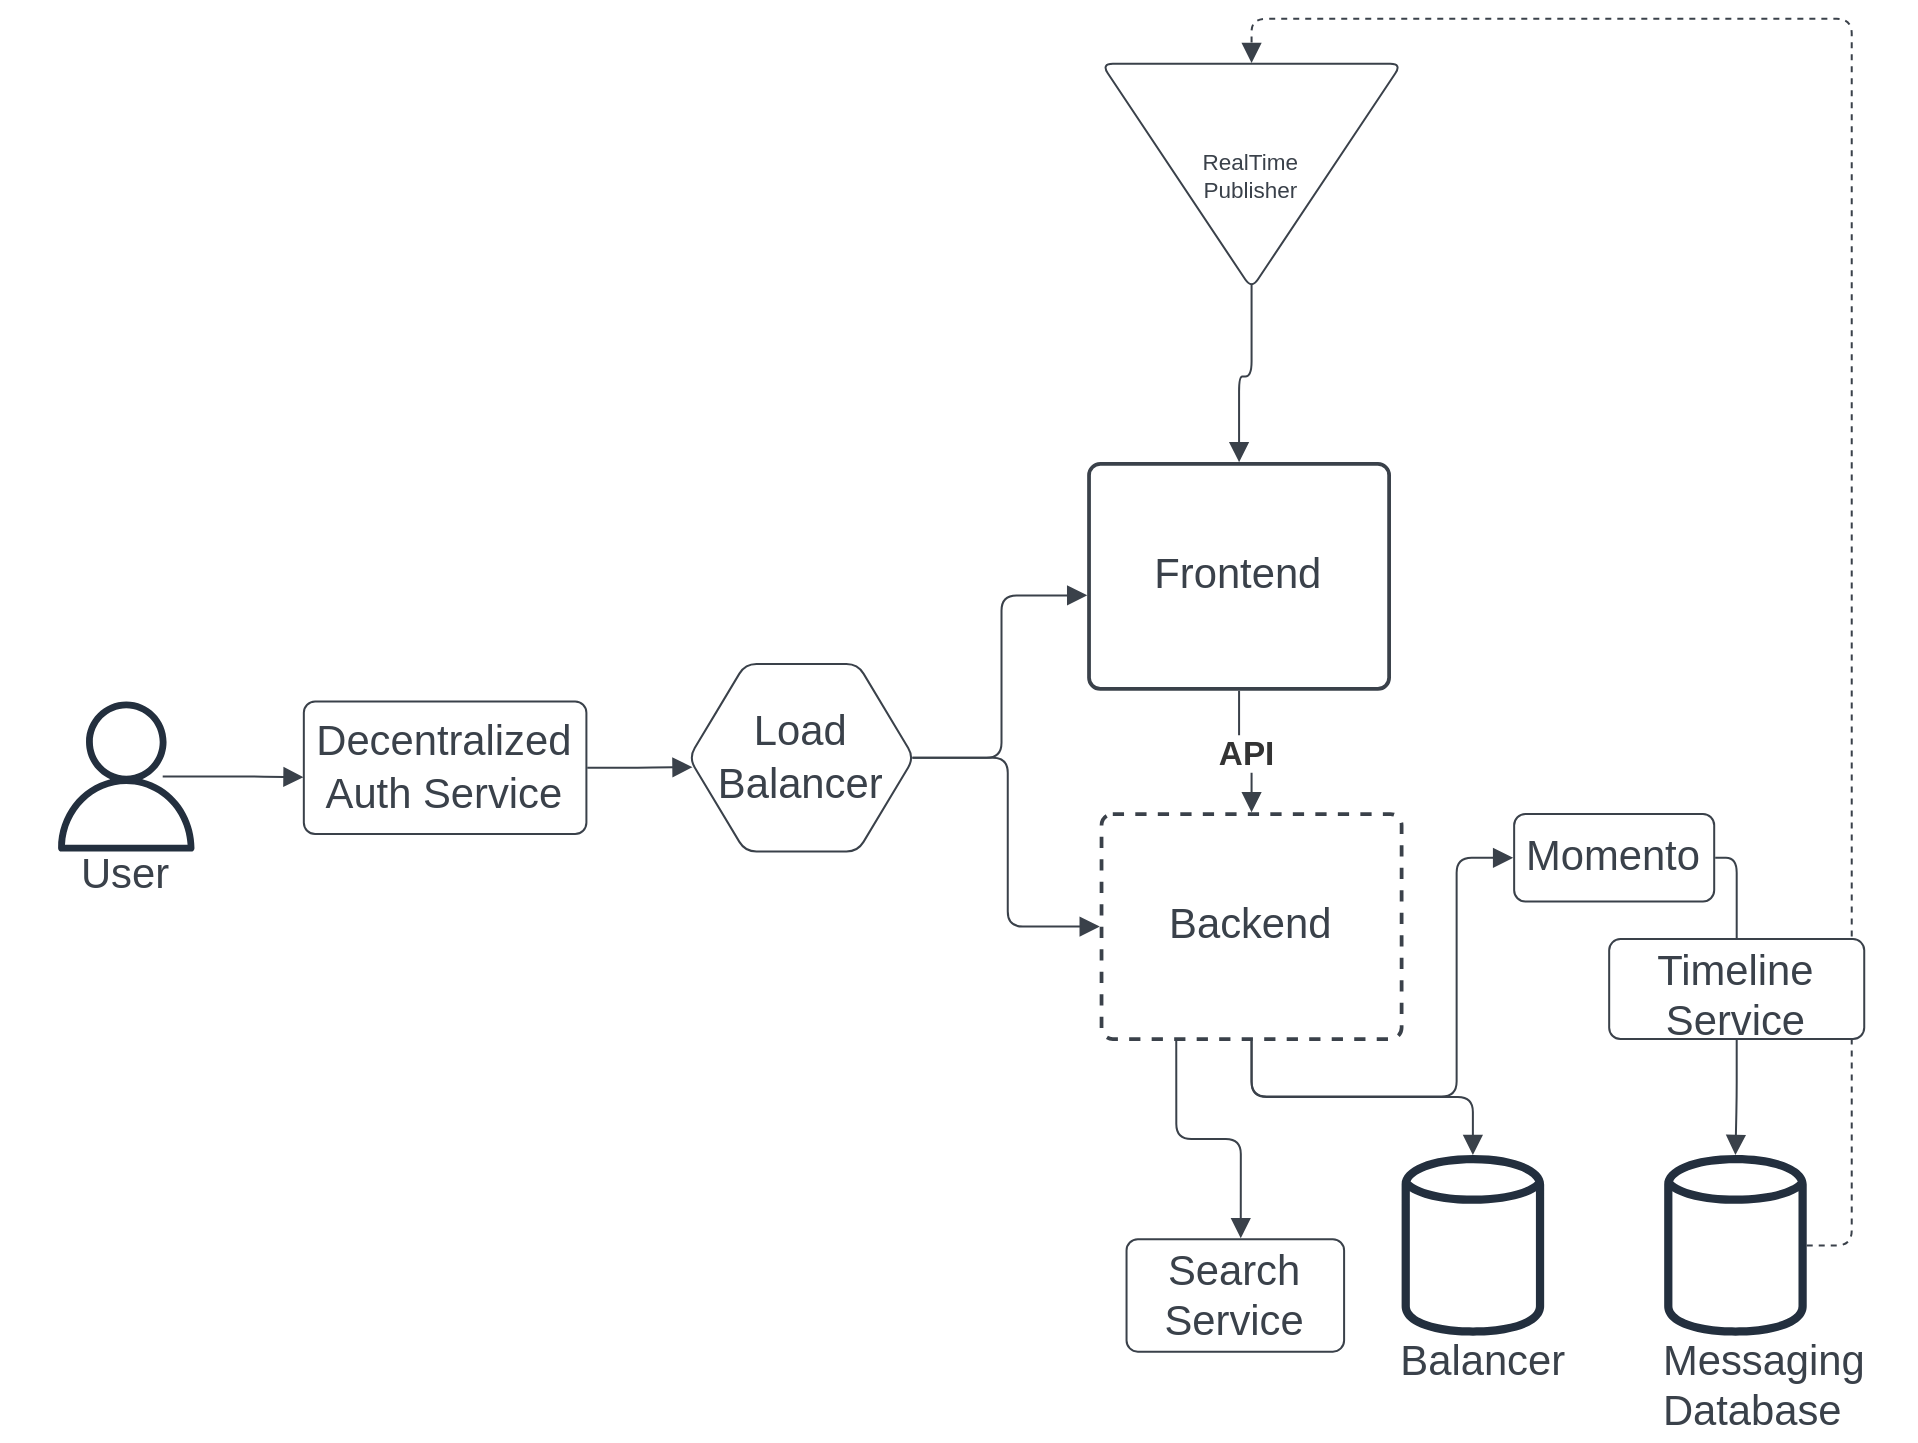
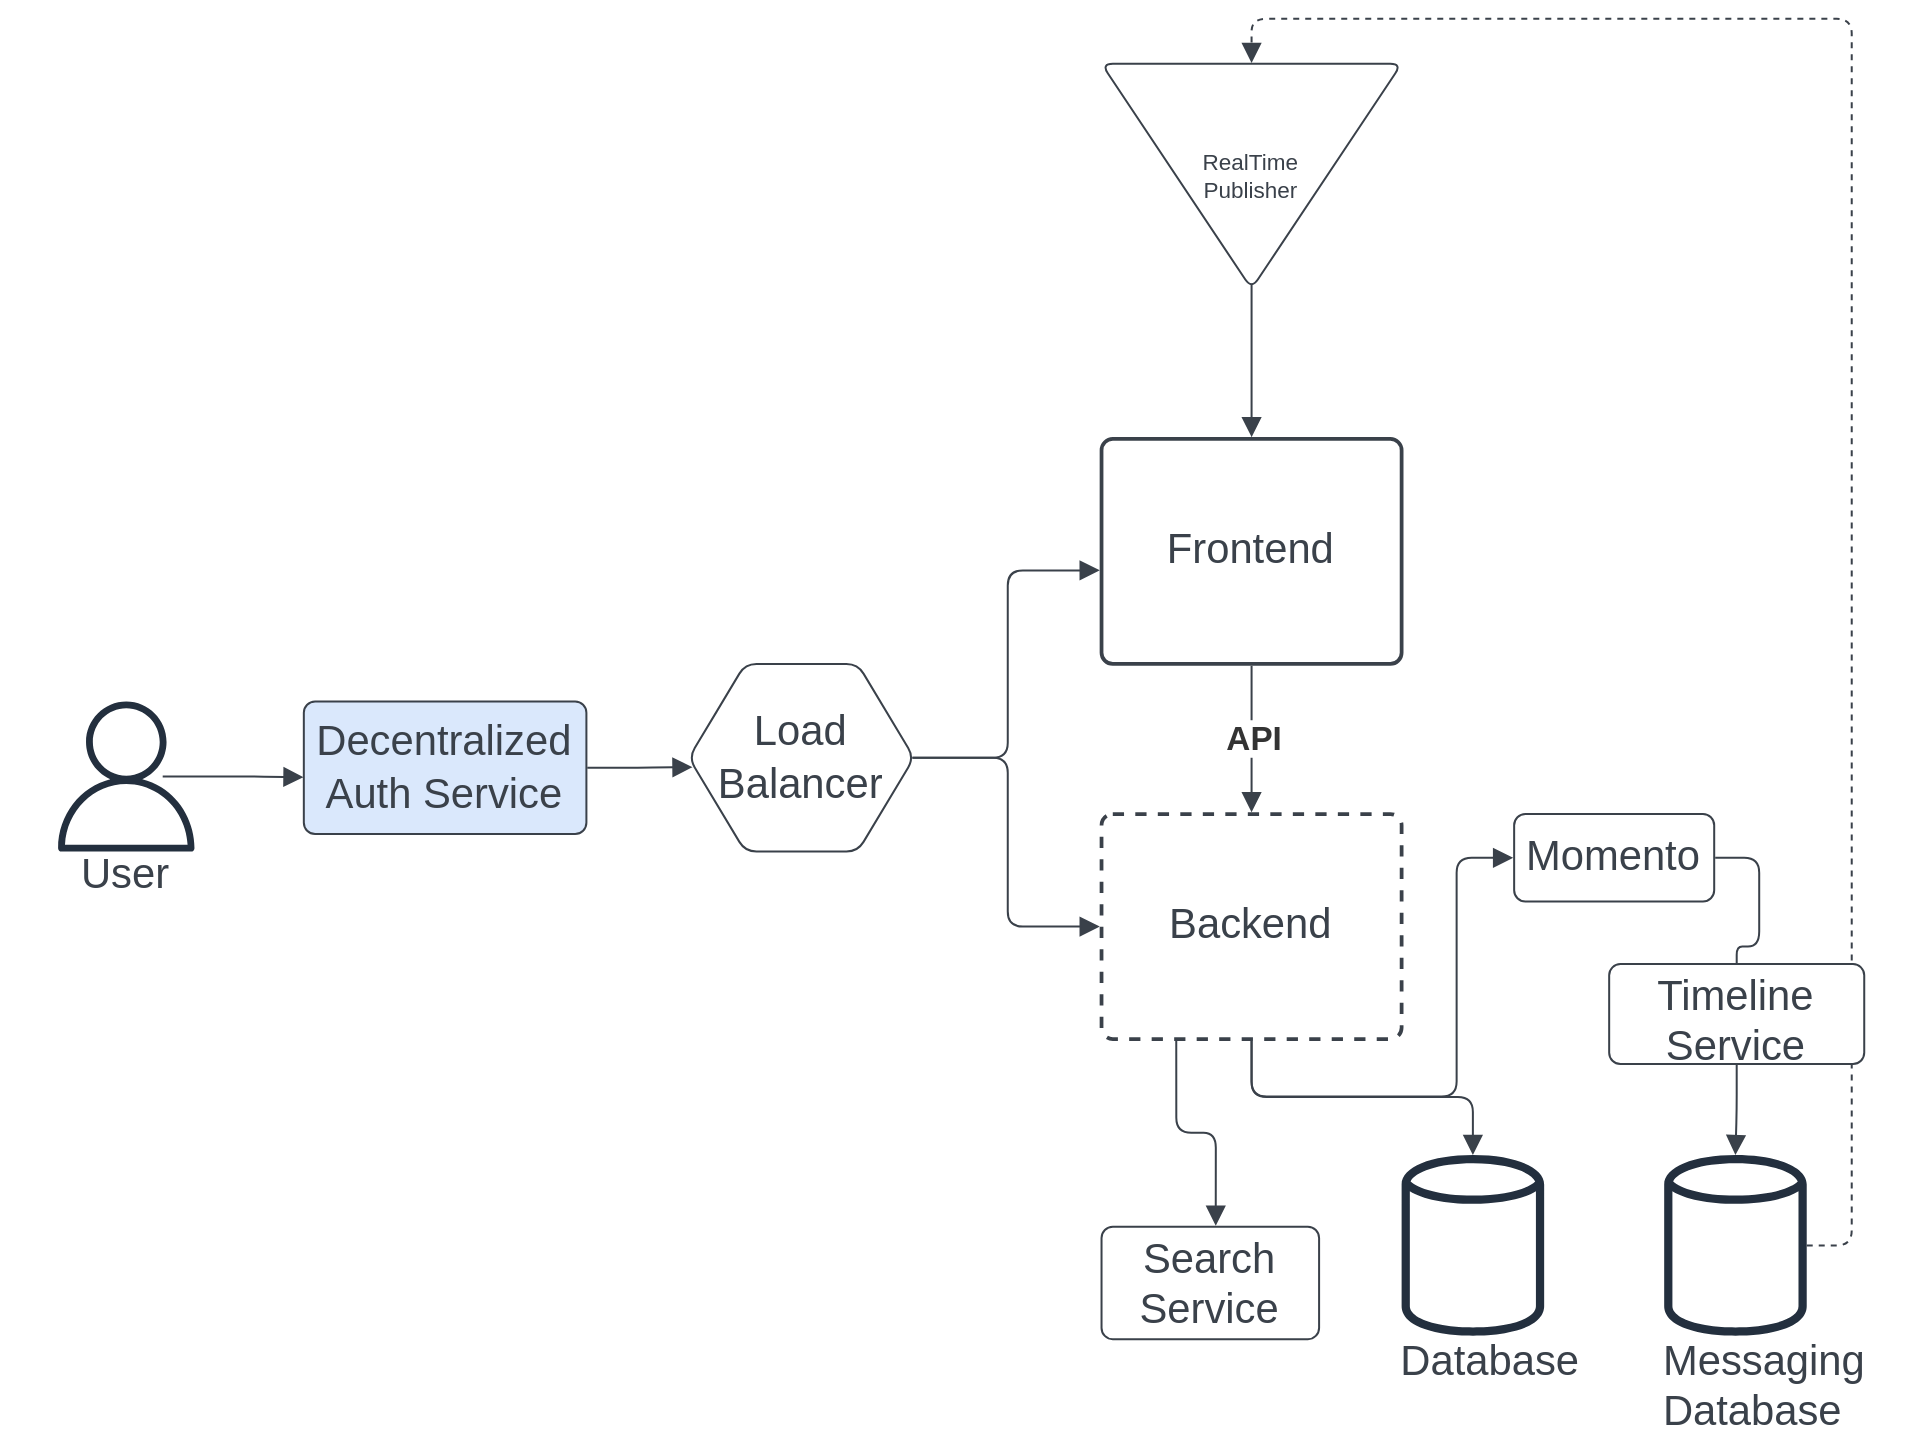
node "Frontend": moved (1239, 576) -> (1251, 551)
node "Decentralized Auth Service": fillcolor #ffffff -> #dae8fc
node "Timeline Service": moved (1736, 989) -> (1736, 1014)
node "Search Service": moved (1235, 1295) -> (1210, 1283)
node "Balancer": label "Balancer" -> "Database"
